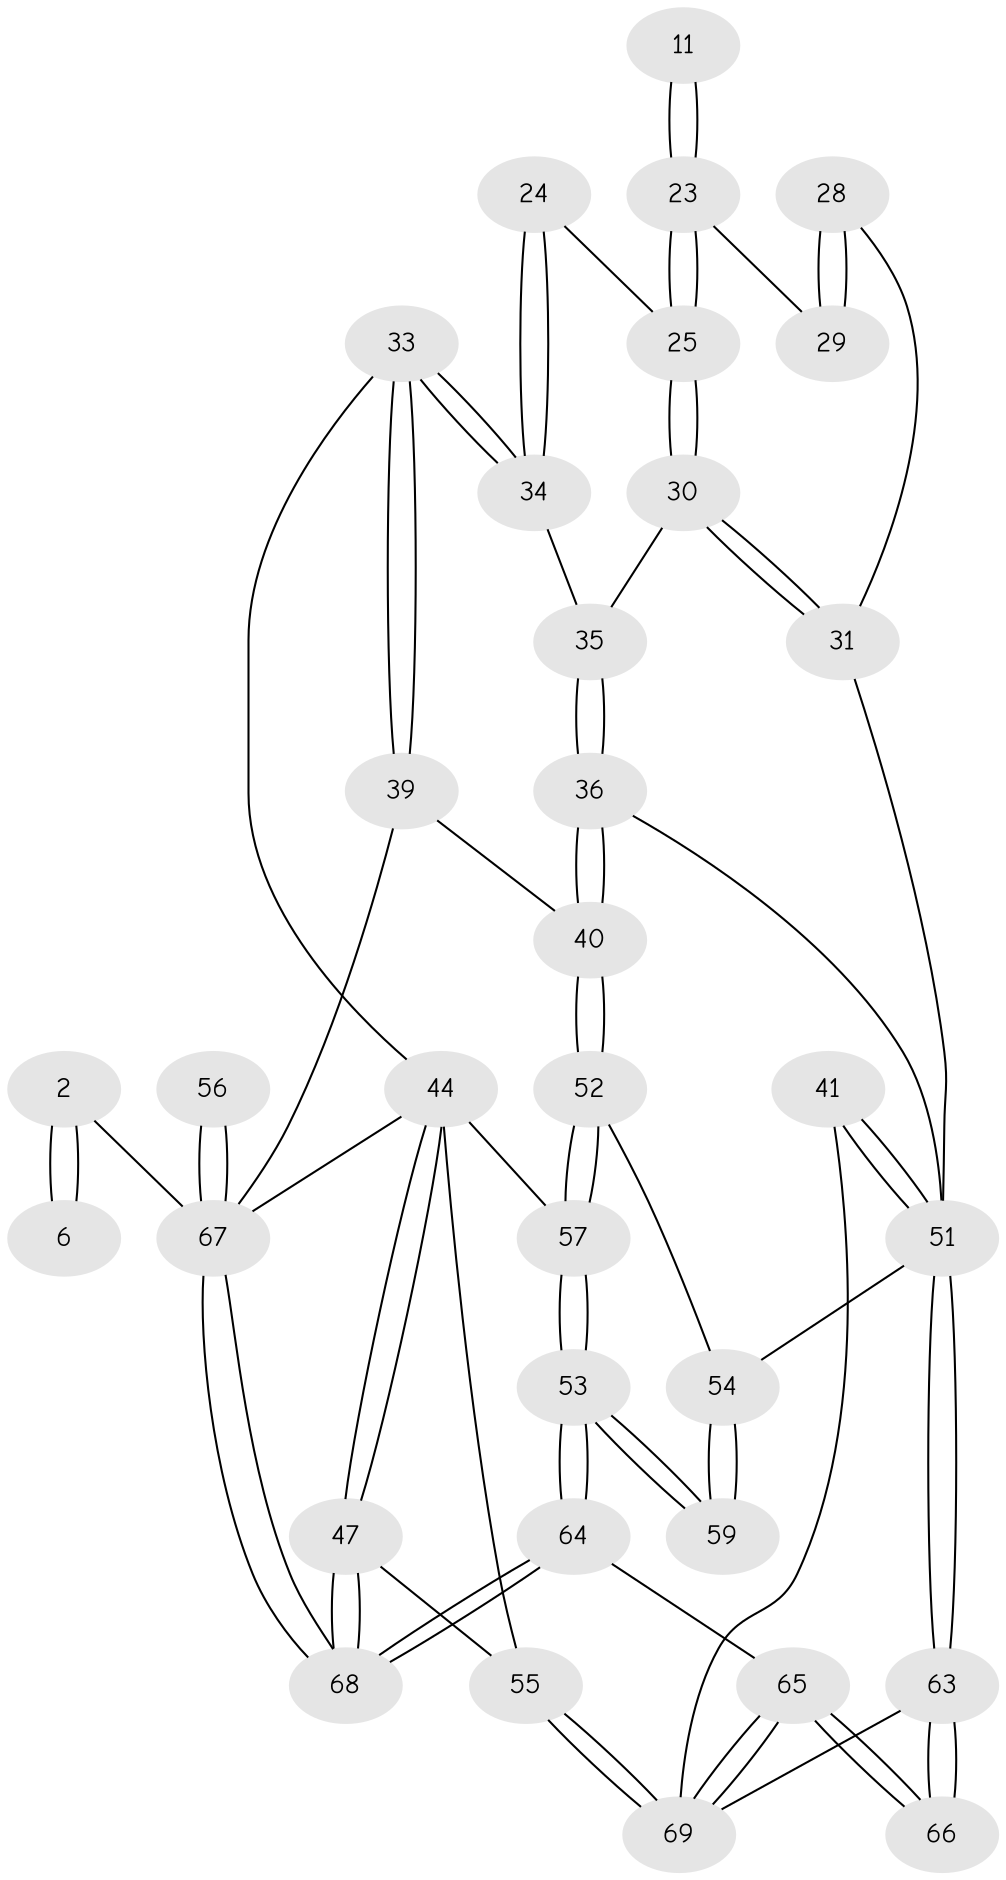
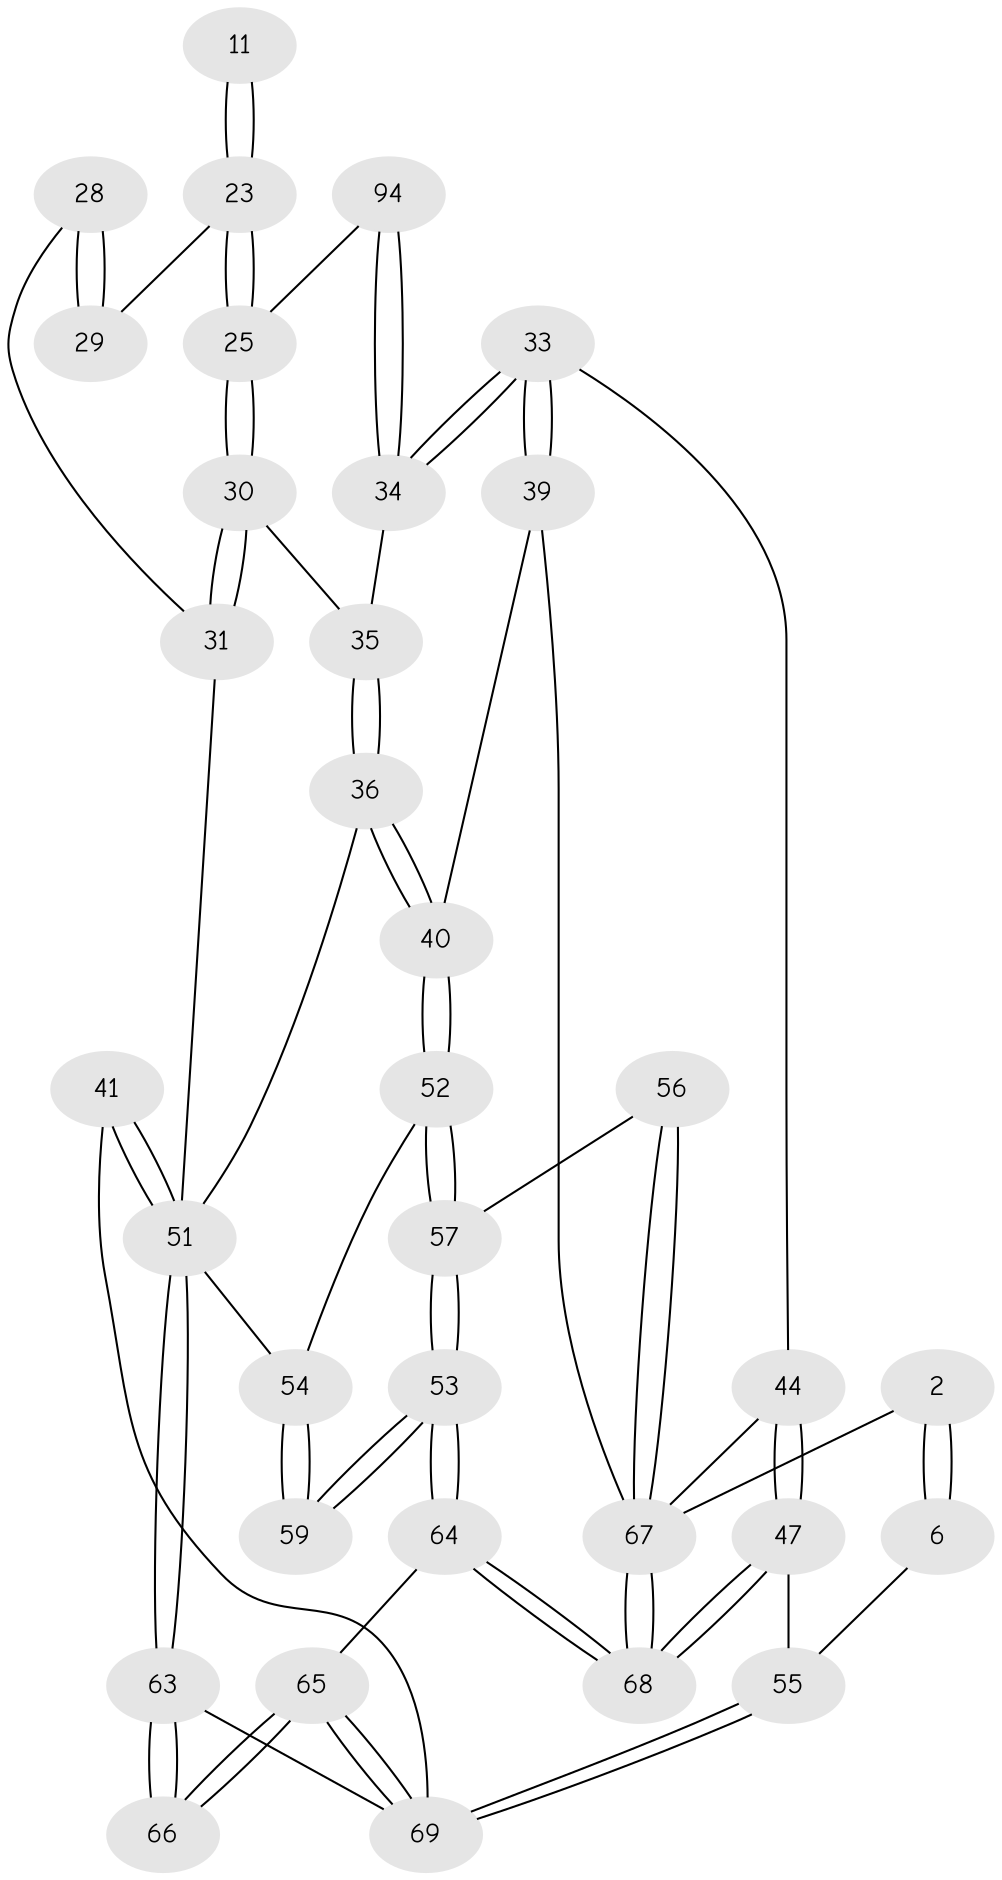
node "24": label "24" -> "94"
edge "44" -- "57": now "56" -- "57"
edge "44" -- "55": now "6" -- "55"
